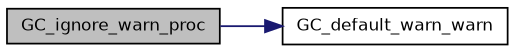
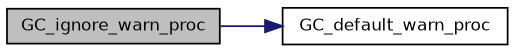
node "GC_default_warn_warn": label "GC_default_warn_warn" -> "GC_default_warn_proc"
